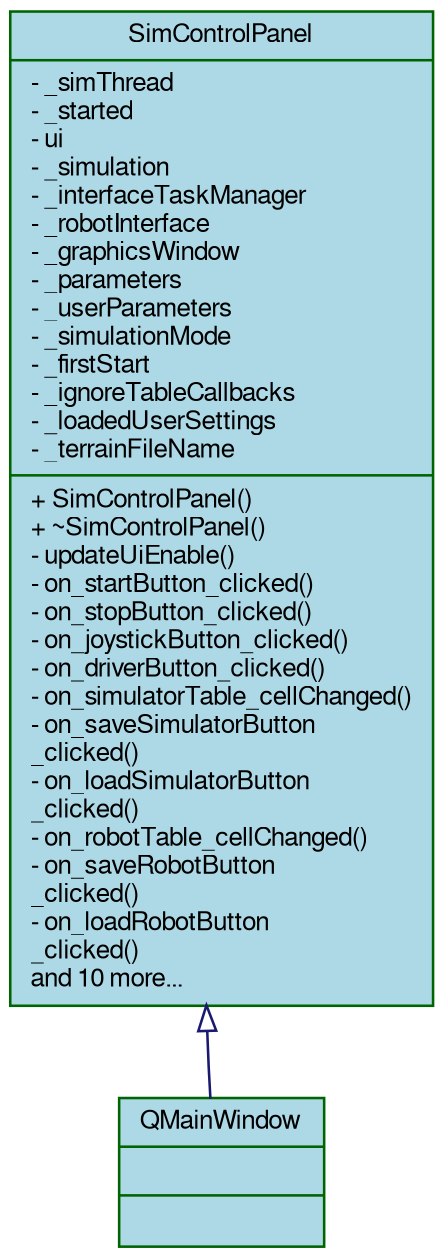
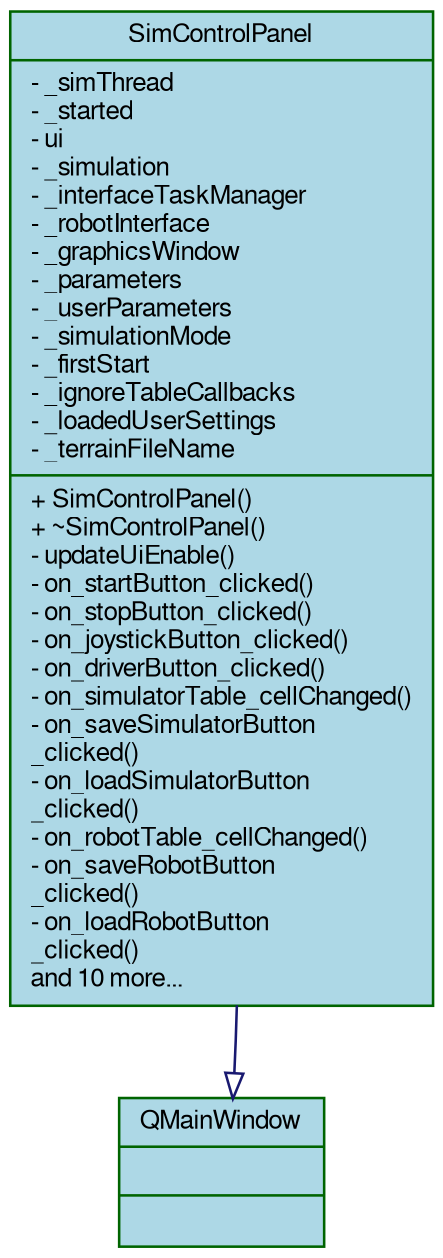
edge "QMainWindow" -> "SimControlPanel": reversed
